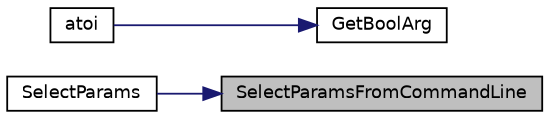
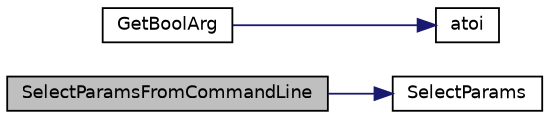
edge "atoi" -> "GetBoolArg": reversed
edge "SelectParams" -> "SelectParamsFromCommandLine": reversed
